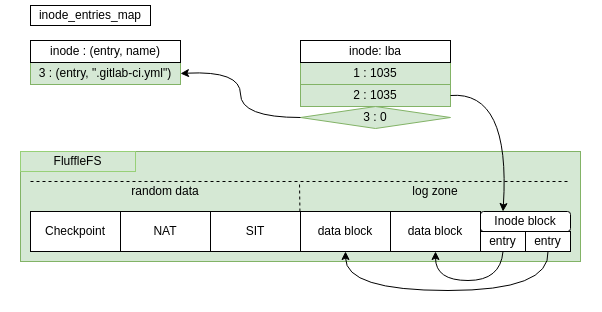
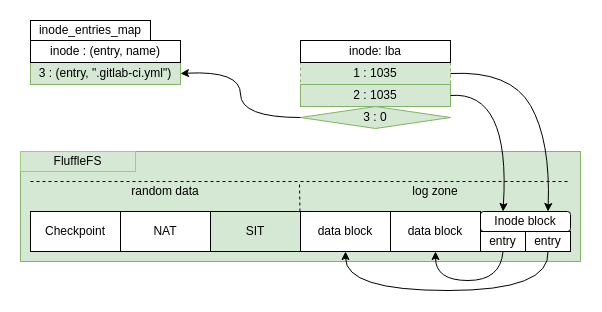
node "inode_entries_map": moved (91, 16) -> (91, 31)
node "1 : 1035": style solid -> dashed
edge "1 : 1035" -> "Inode block": added
node "SIT": fillcolor #ffffff -> #d5e8d4
